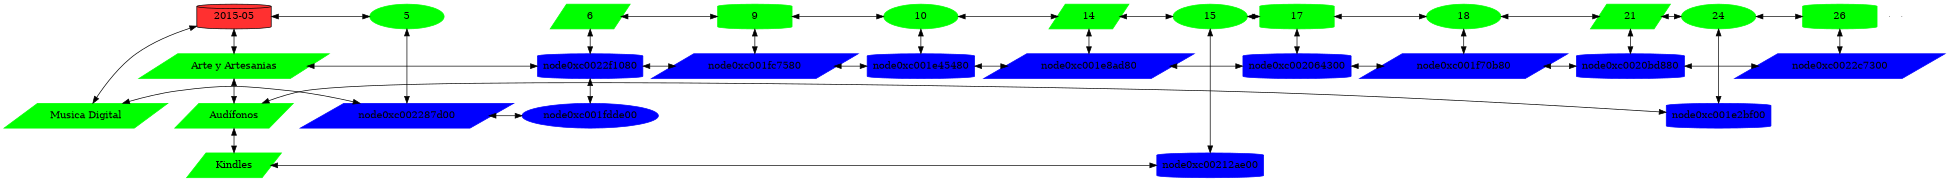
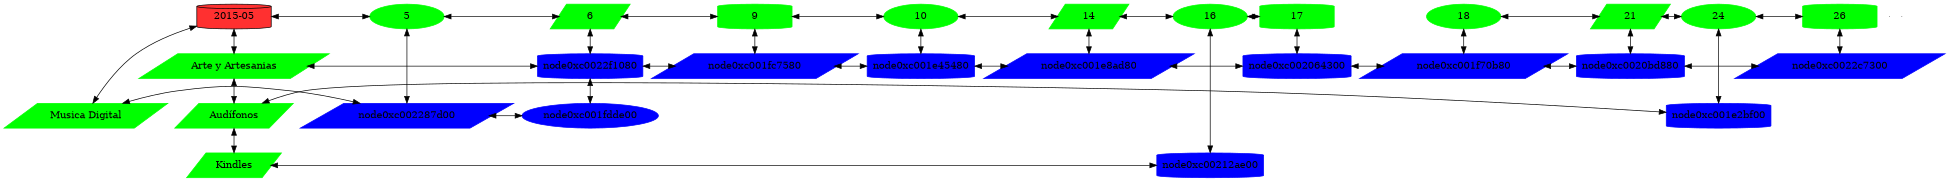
edge "5" -- "6": added
node "15": label "15" -> "16"
edge "17" -- "18": removed
